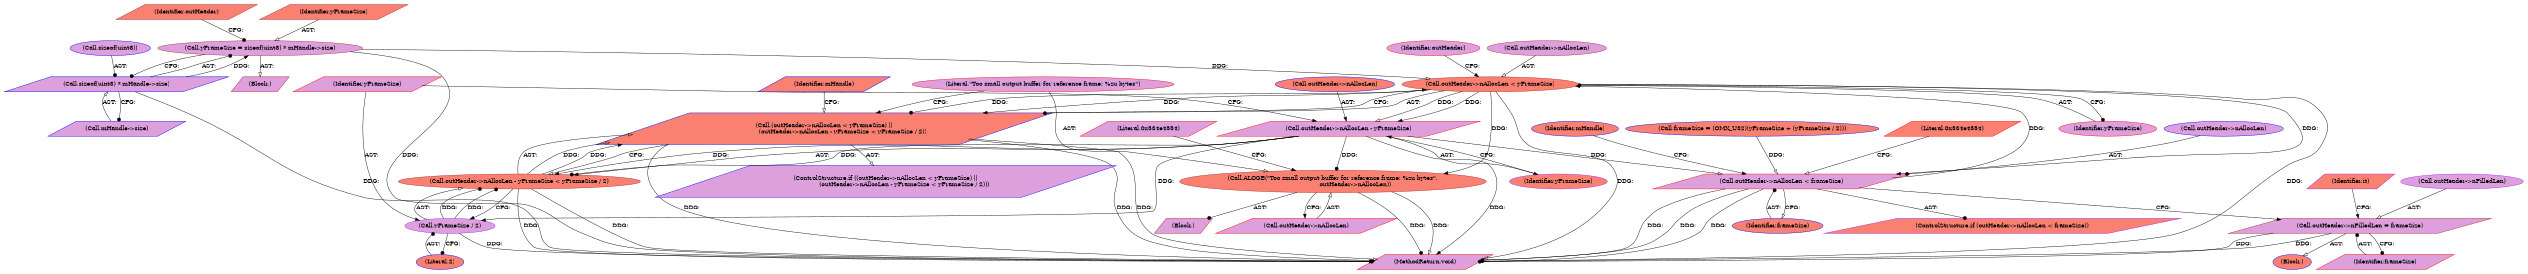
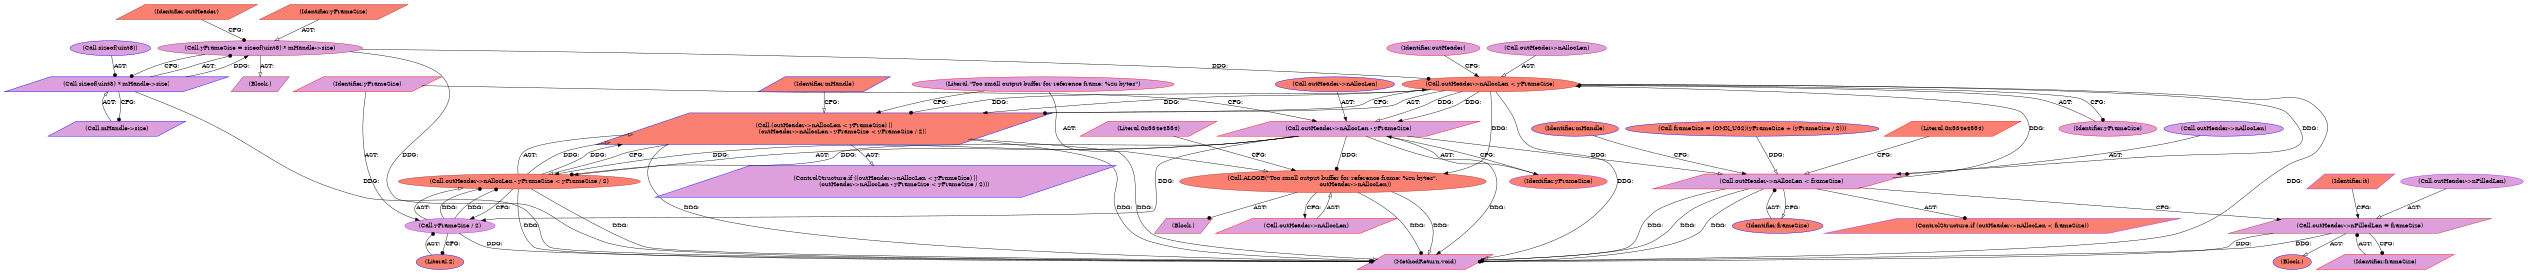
edge "(Call,yFrameSize = sizeof(uint8) * mHandle->size)" -> "(Call,outHeader->nAllocLen < yFrameSize)": arrowhead onormal -> dot
